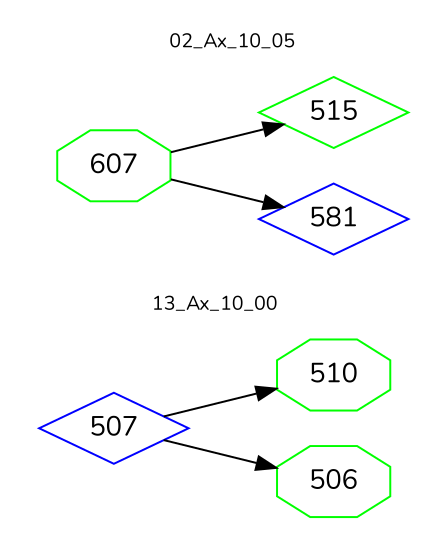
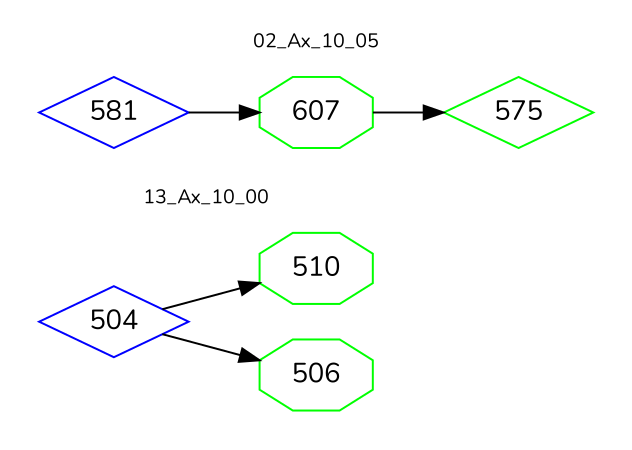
node "515": label "515" -> "575"
edge "607" -> "581": reversed
node "507": label "507" -> "504"
